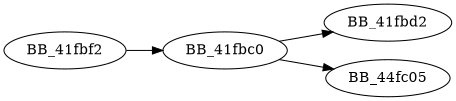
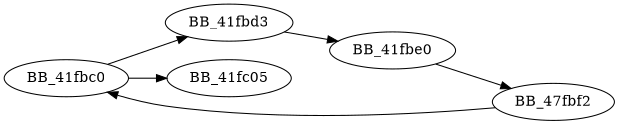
node "BB_41fbd2": label "BB_41fbd2" -> "BB_41fbd3"
node "BB_41fbf2": label "BB_41fbf2" -> "BB_47fbf2"
node "BB_41fbe0": added
node "BB_44fc05": label "BB_44fc05" -> "BB_41fc05"
